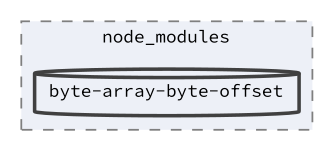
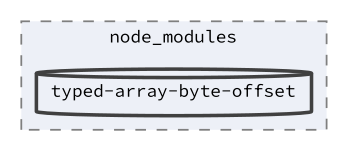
node "byte-array-byte-offset": label "byte-array-byte-offset" -> "typed-array-byte-offset"
